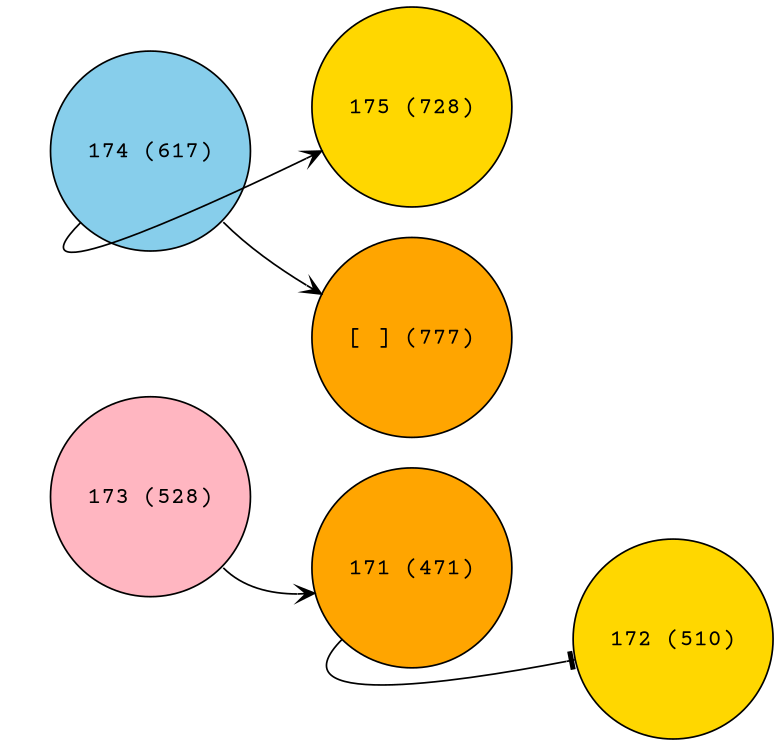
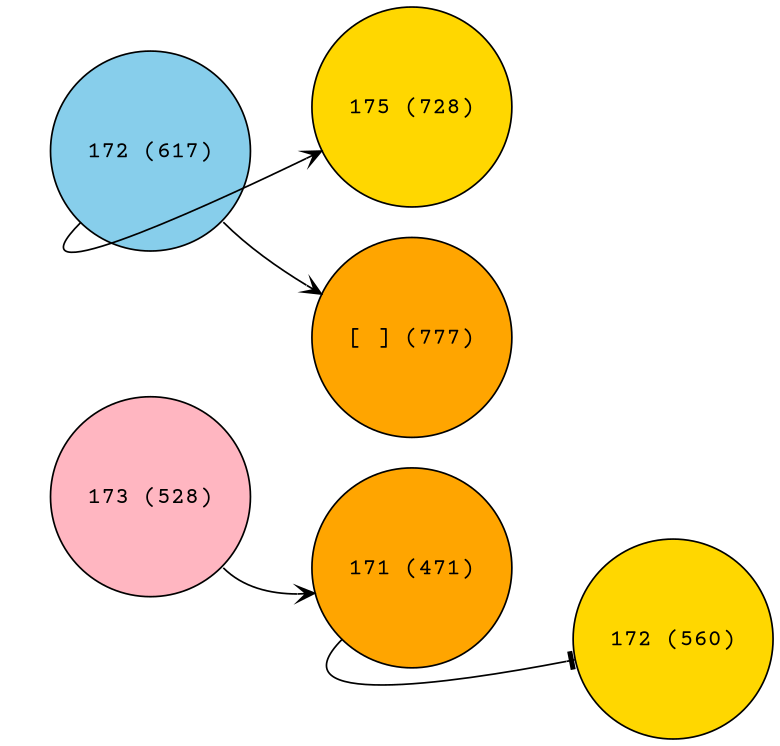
node "174 (617)": label "174 (617)" -> "172 (617)"
node "172 (510)": label "172 (510)" -> "172 (560)"
